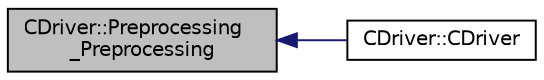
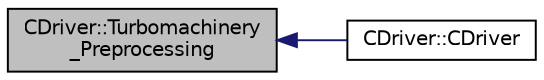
node "CDriver::Preprocessing _Preprocessing": label "CDriver::Preprocessing _Preprocessing" -> "CDriver::Turbomachinery _Preprocessing"
